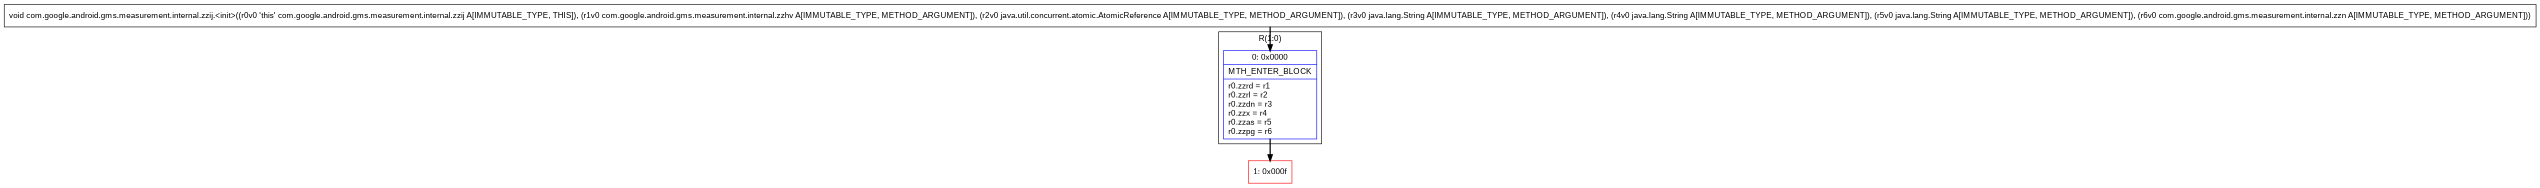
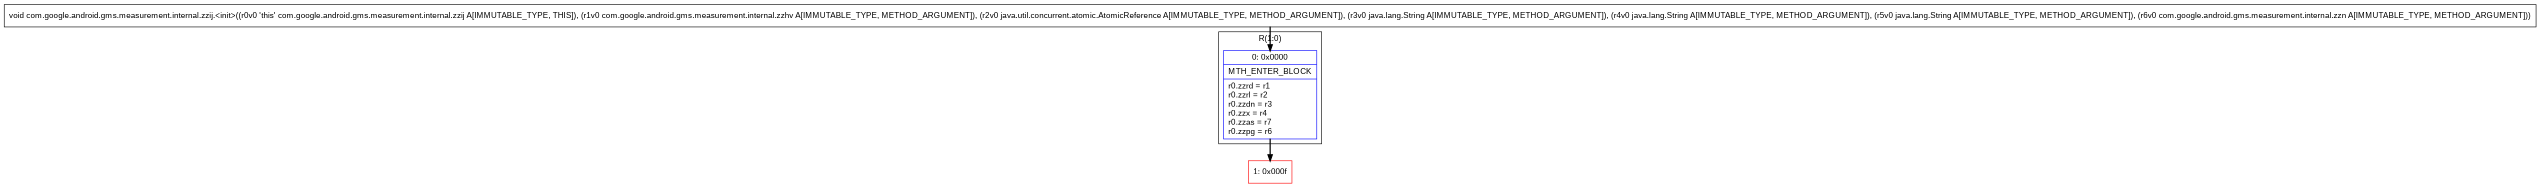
node "0: 0x0000": text "r0.zzas = r5" -> "r0.zzas = r7"
